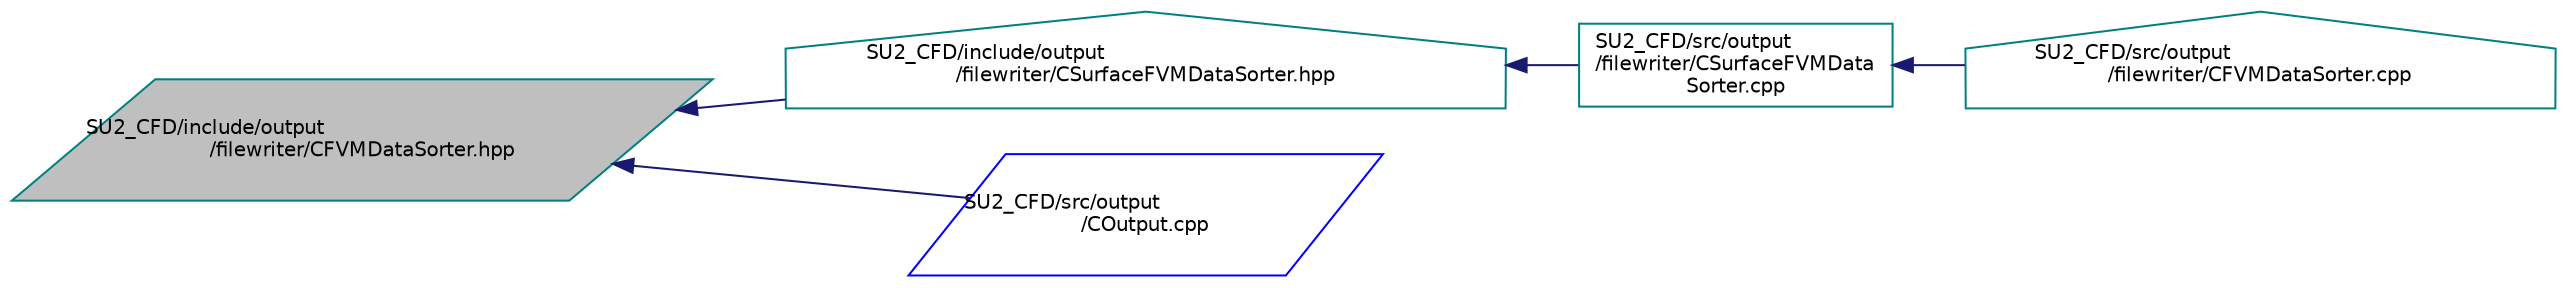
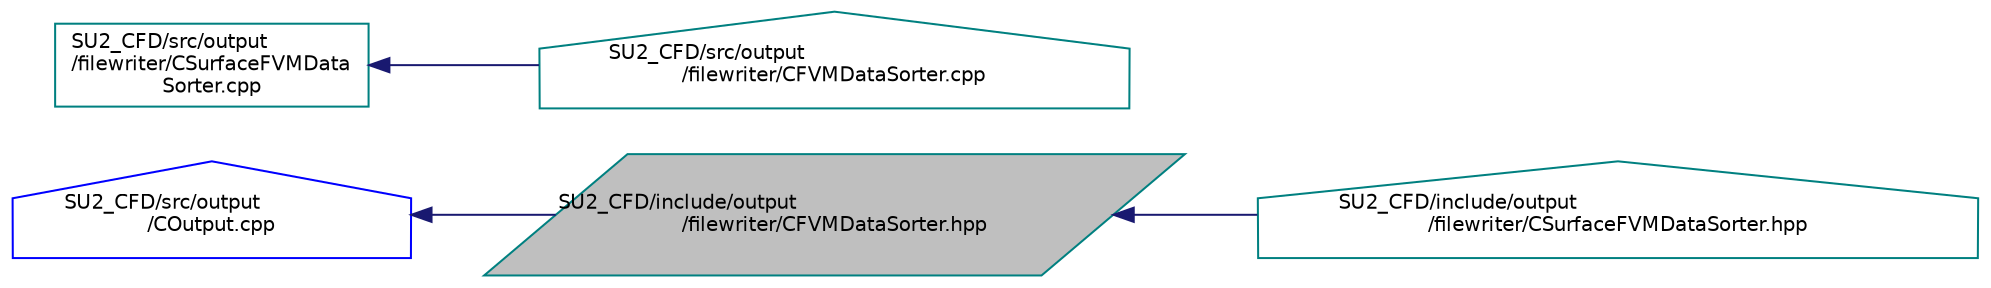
edge "SU2_CFD/src/output /filewriter/CSurfaceFVMData Sorter.cpp" -> "SU2_CFD/include/output /filewriter/CSurfaceFVMDataSorter.hpp": removed
edge "SU2_CFD/src/output /COutput.cpp" -> "SU2_CFD/include/output /filewriter/CFVMDataSorter.hpp": reversed
node "SU2_CFD/src/output /COutput.cpp": shape parallelogram -> house
